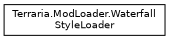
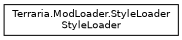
node "Terraria.ModLoader.Waterfall StyleLoader": label "Terraria.ModLoader.Waterfall StyleLoader" -> "Terraria.ModLoader.StyleLoader StyleLoader"
